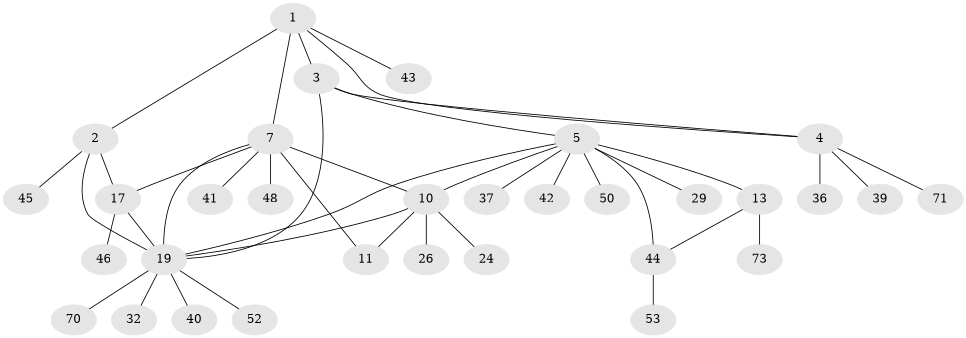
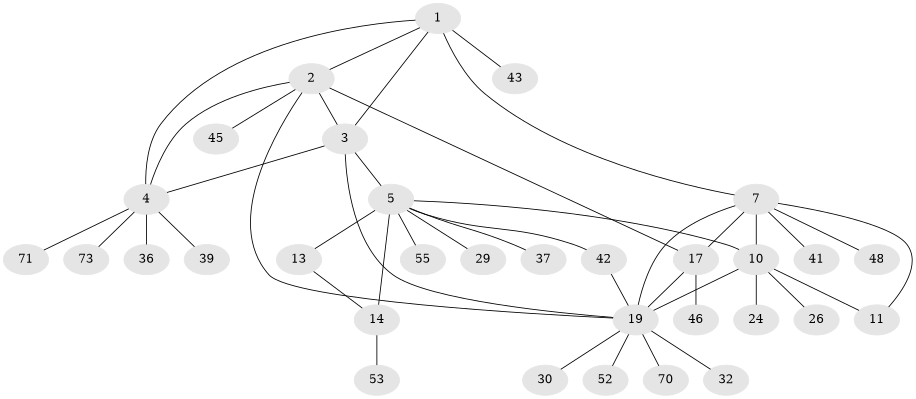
edge "2" -- "3": added
edge "2" -- "4": added
edge "5" -- "19": now "42" -- "19"
node "50": label "50" -> "55"
edge "13" -- "73": now "4" -- "73"
node "44": label "44" -> "14"
node "40": label "40" -> "30"
